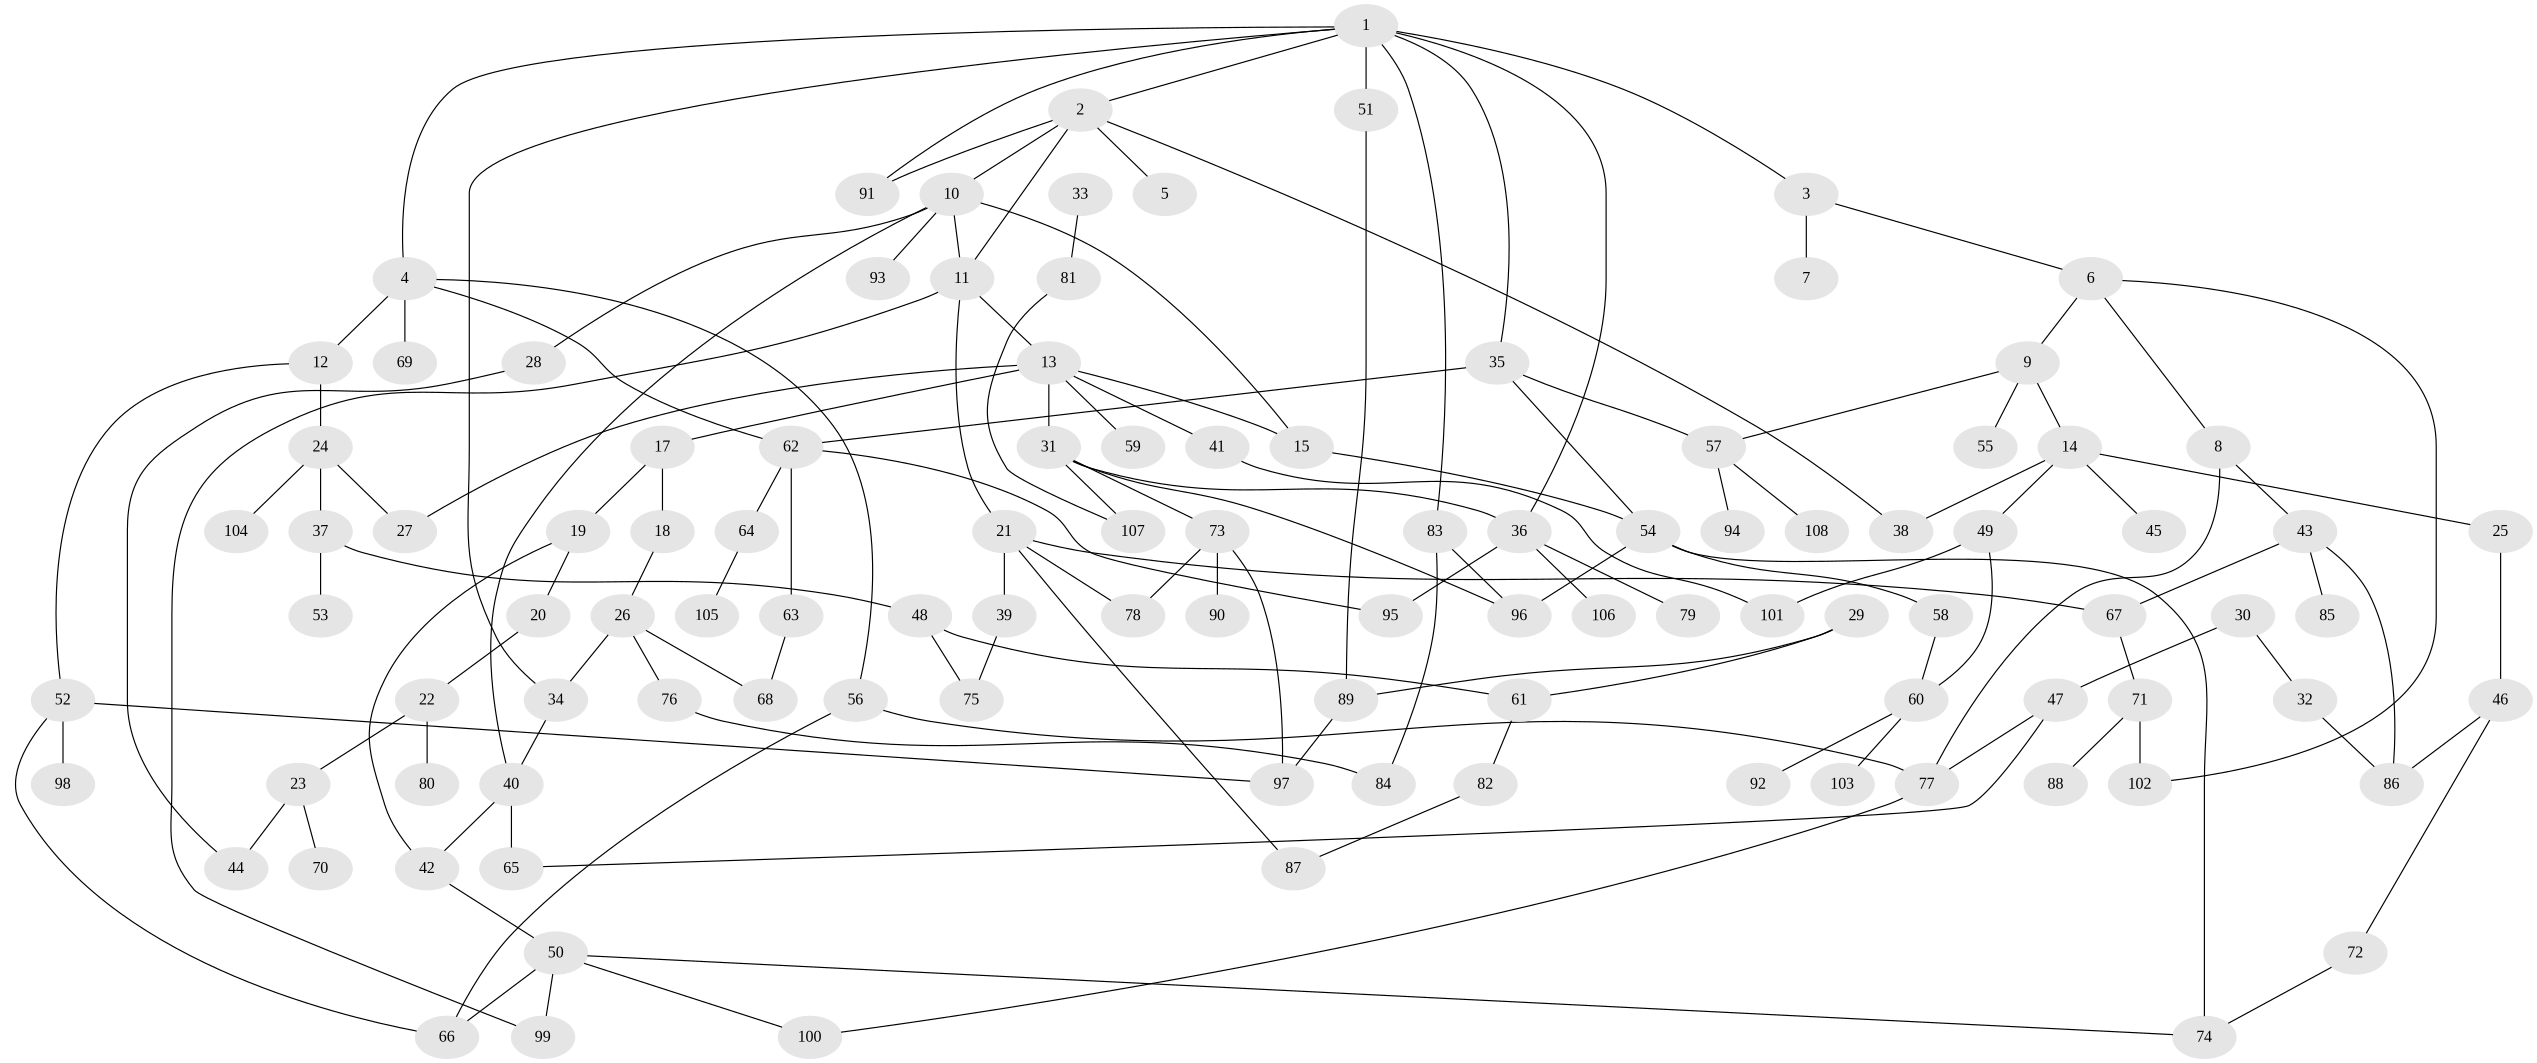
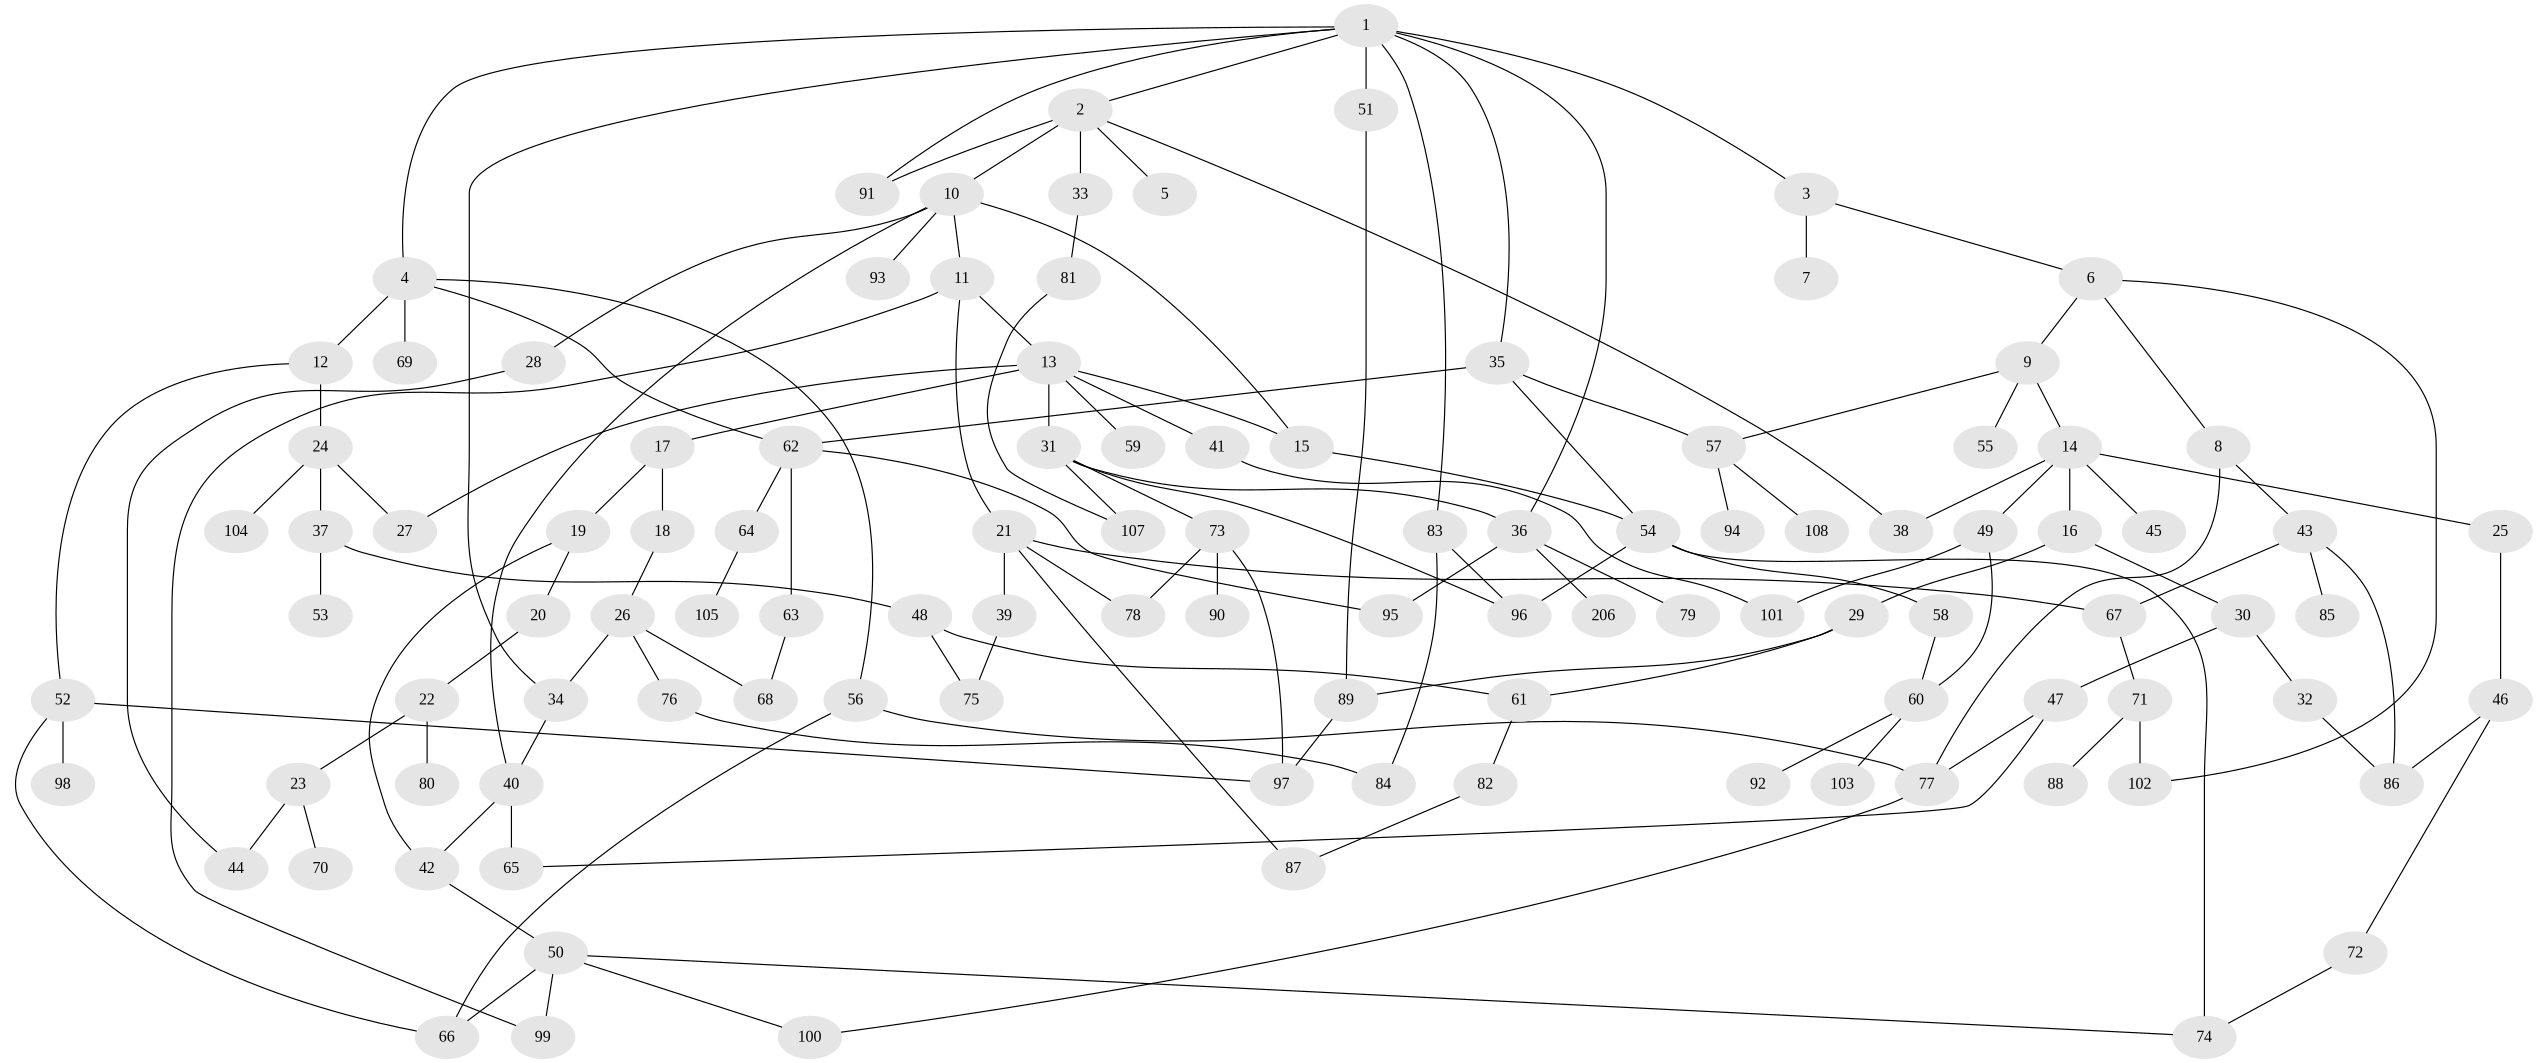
edge "2" -- "11": now "2" -- "33"
node "16": added
node "106": label "106" -> "206"
